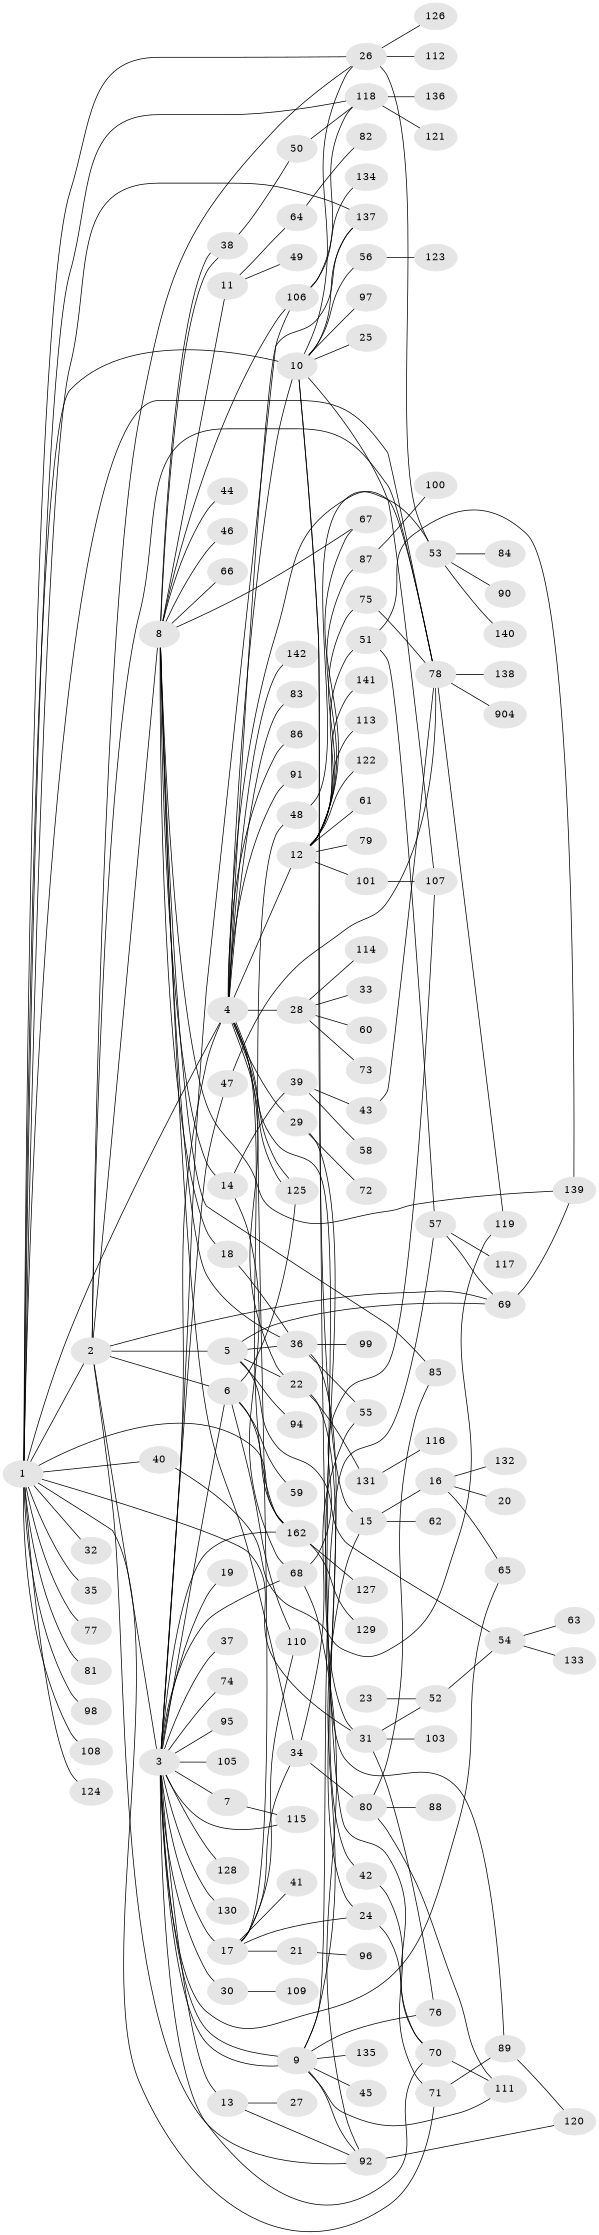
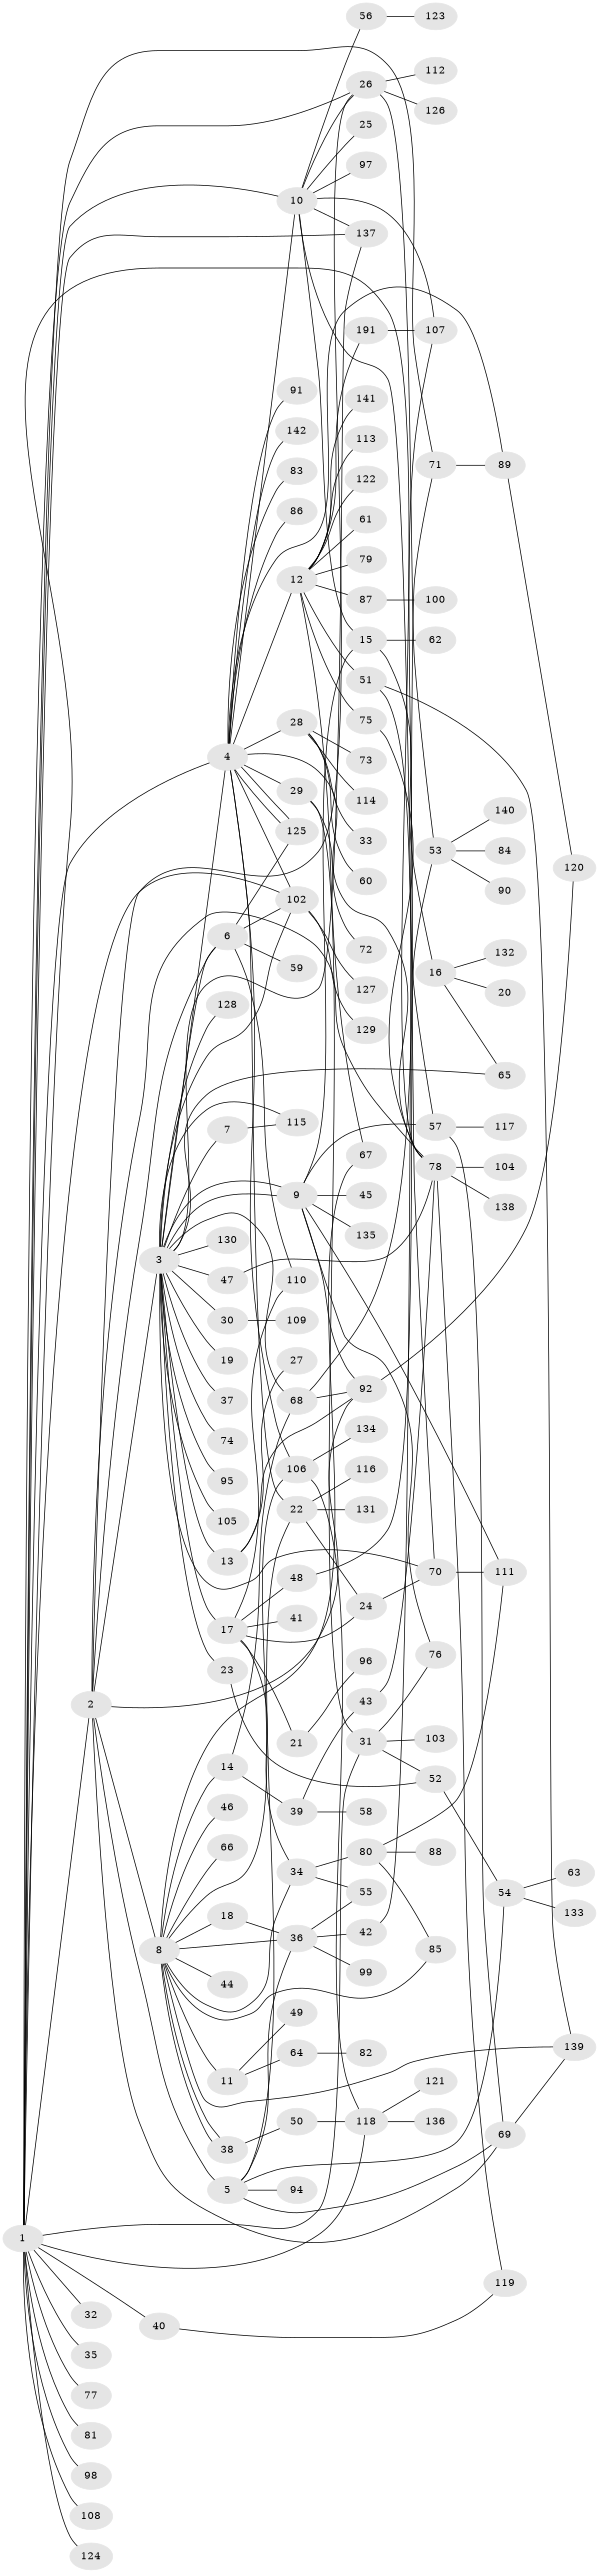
node "904": label "904" -> "104"
node "101": label "101" -> "191"
edge "116" -- "131": now "116" -- "22"
node "162": label "162" -> "102"
edge "3" -- "23": added
